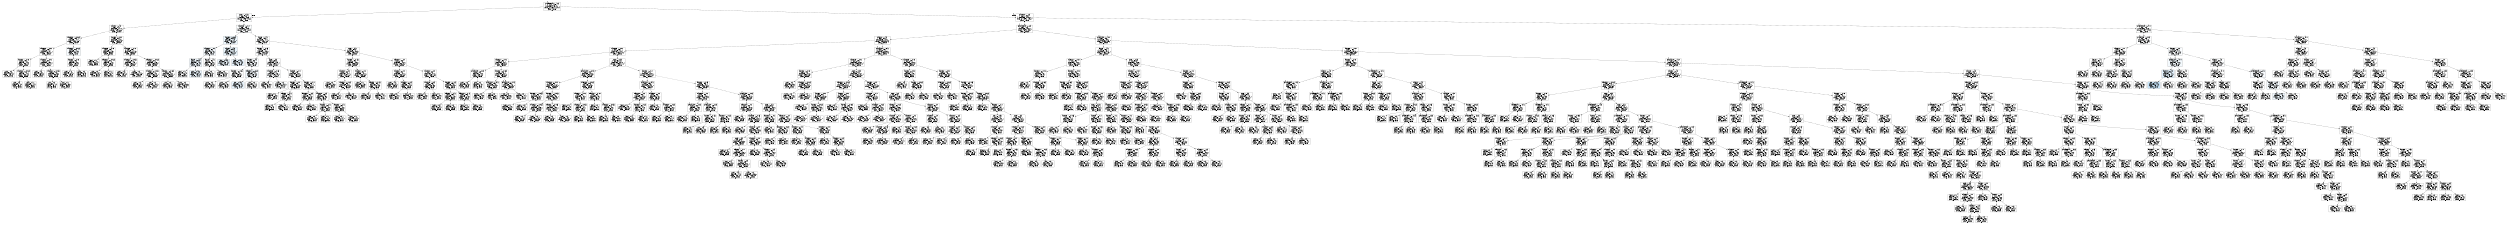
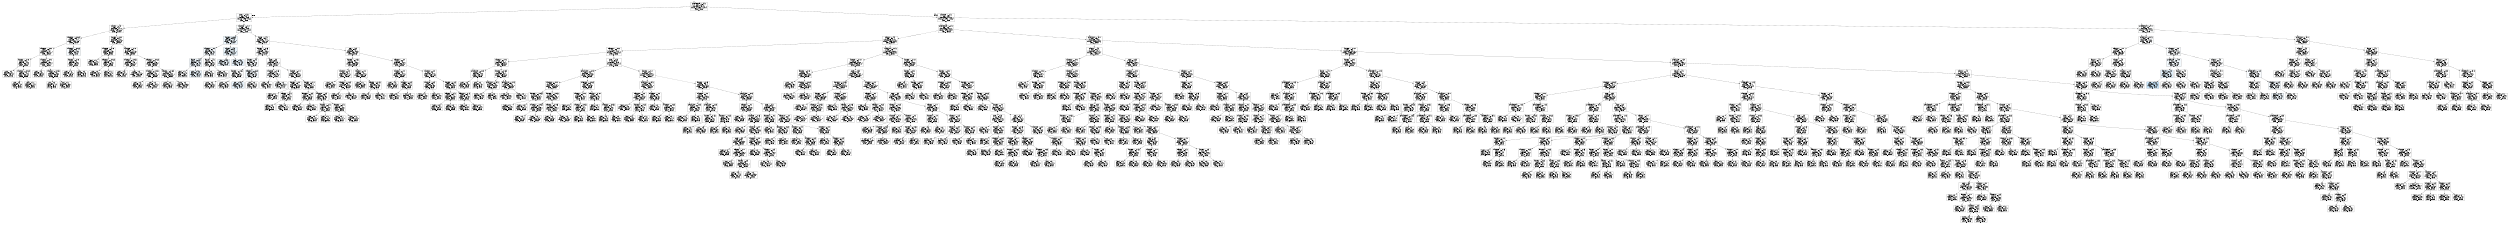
node "gini = 0.5 samples = 82 value = [41, 41] class = False": added
node "gini = 0.5 samples = 190 value = [95, 95] class = False": label "gini = 0.5 samples = 190 value = [95, 95] class = False" -> "gini = 0.5 graphDepth = 190 value = [95, 95] class = False"
node "gini = 0.5 samples = 208 value = [104, 104] class = False": label "gini = 0.5 samples = 208 value = [104, 104] class = False" -> "gini = 0.5 samples = 208 value = [104, 104] sdComm = False"
